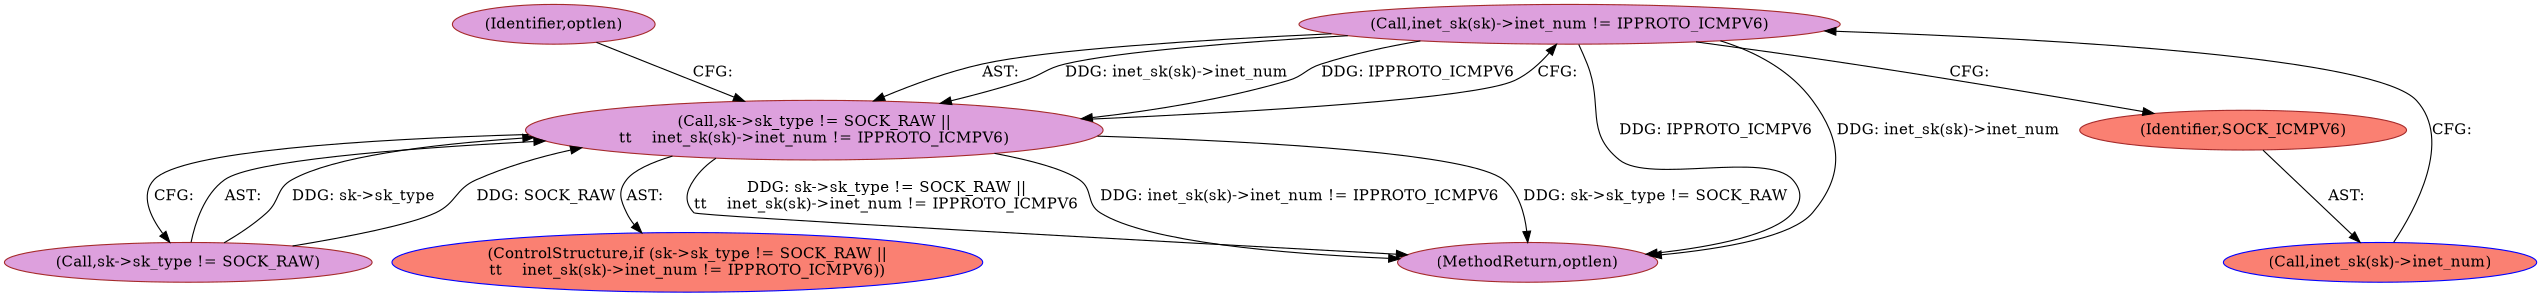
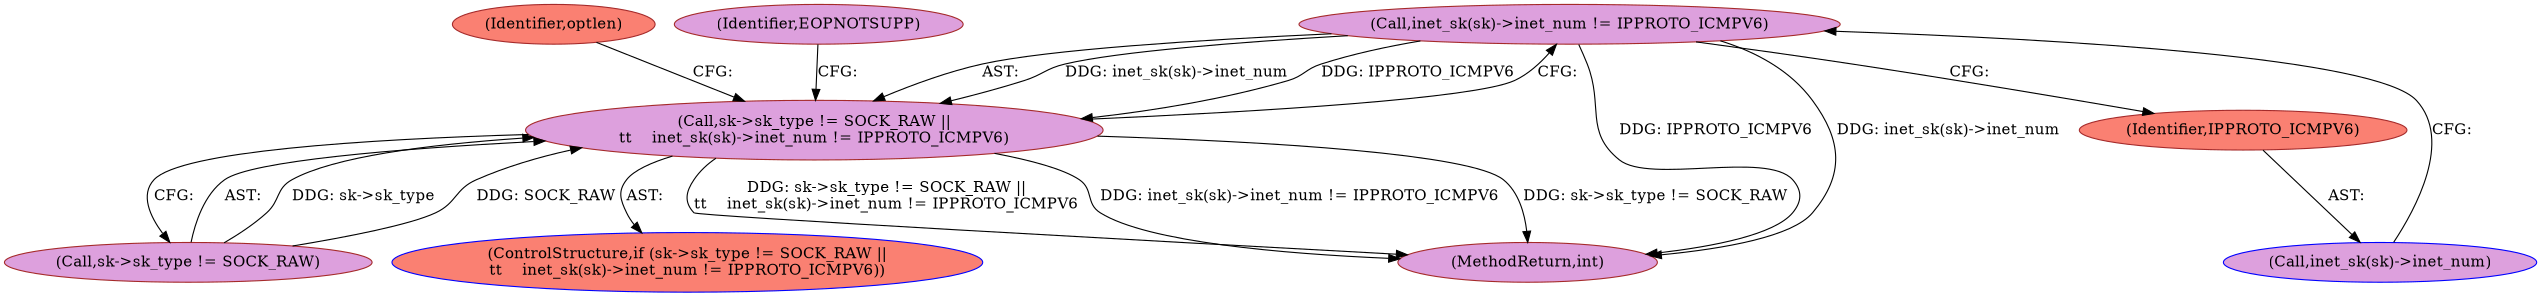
node "(Identifier,optlen)": fillcolor plum -> salmon
node "(Identifier,EOPNOTSUPP)": added
node "(Identifier,SOCK_ICMPV6)": label "(Identifier,SOCK_ICMPV6)" -> "(Identifier,IPPROTO_ICMPV6)"
node "(MethodReturn,optlen)": label "(MethodReturn,optlen)" -> "(MethodReturn,int)"
node "(Call,inet_sk(sk)->inet_num)": fillcolor salmon -> plum
